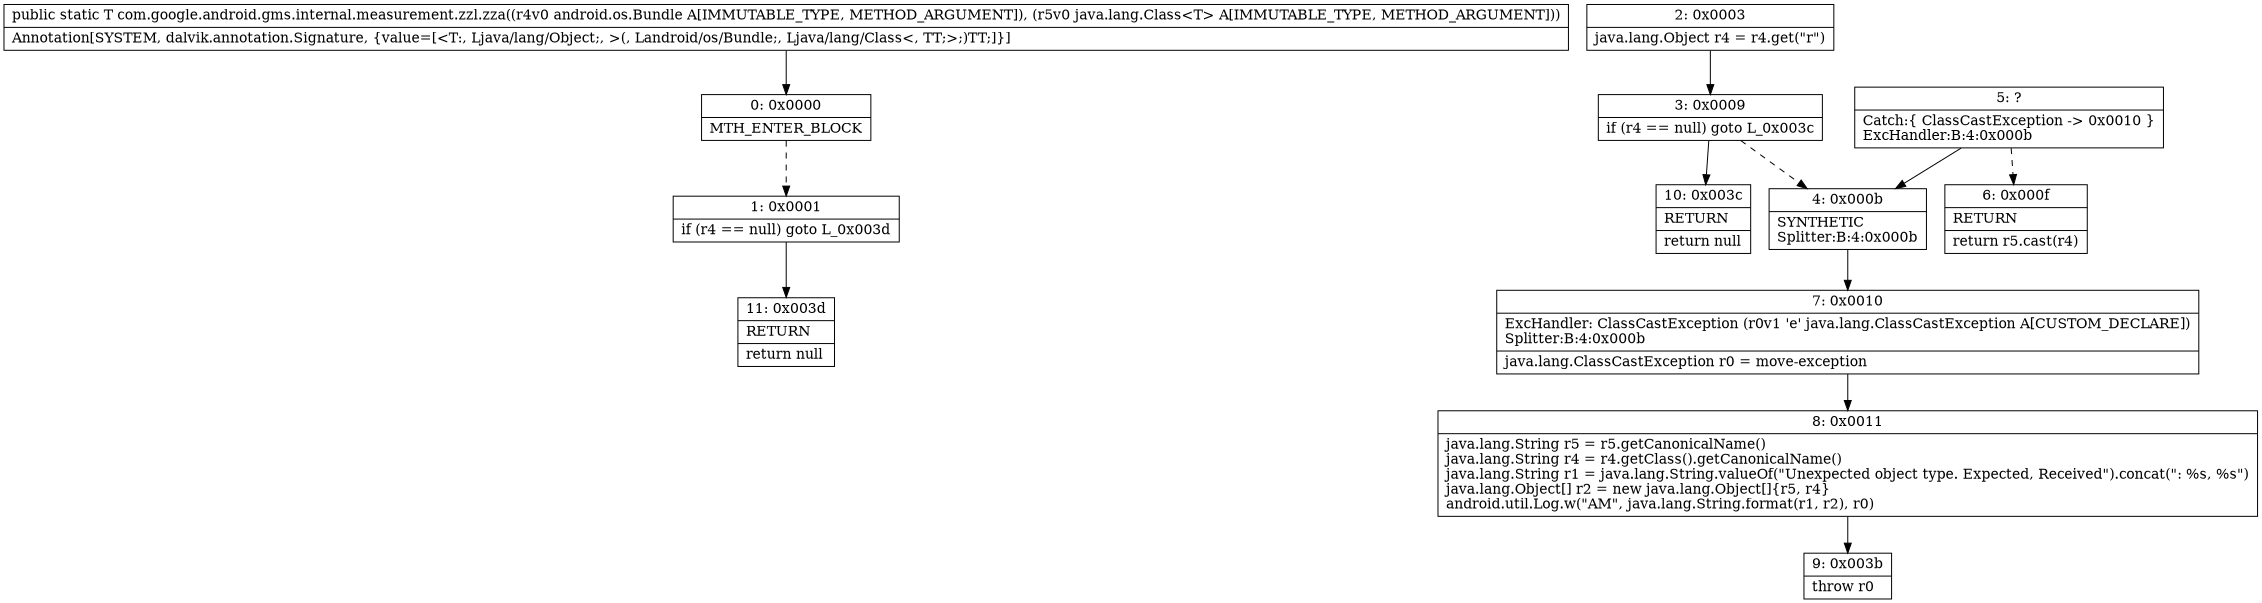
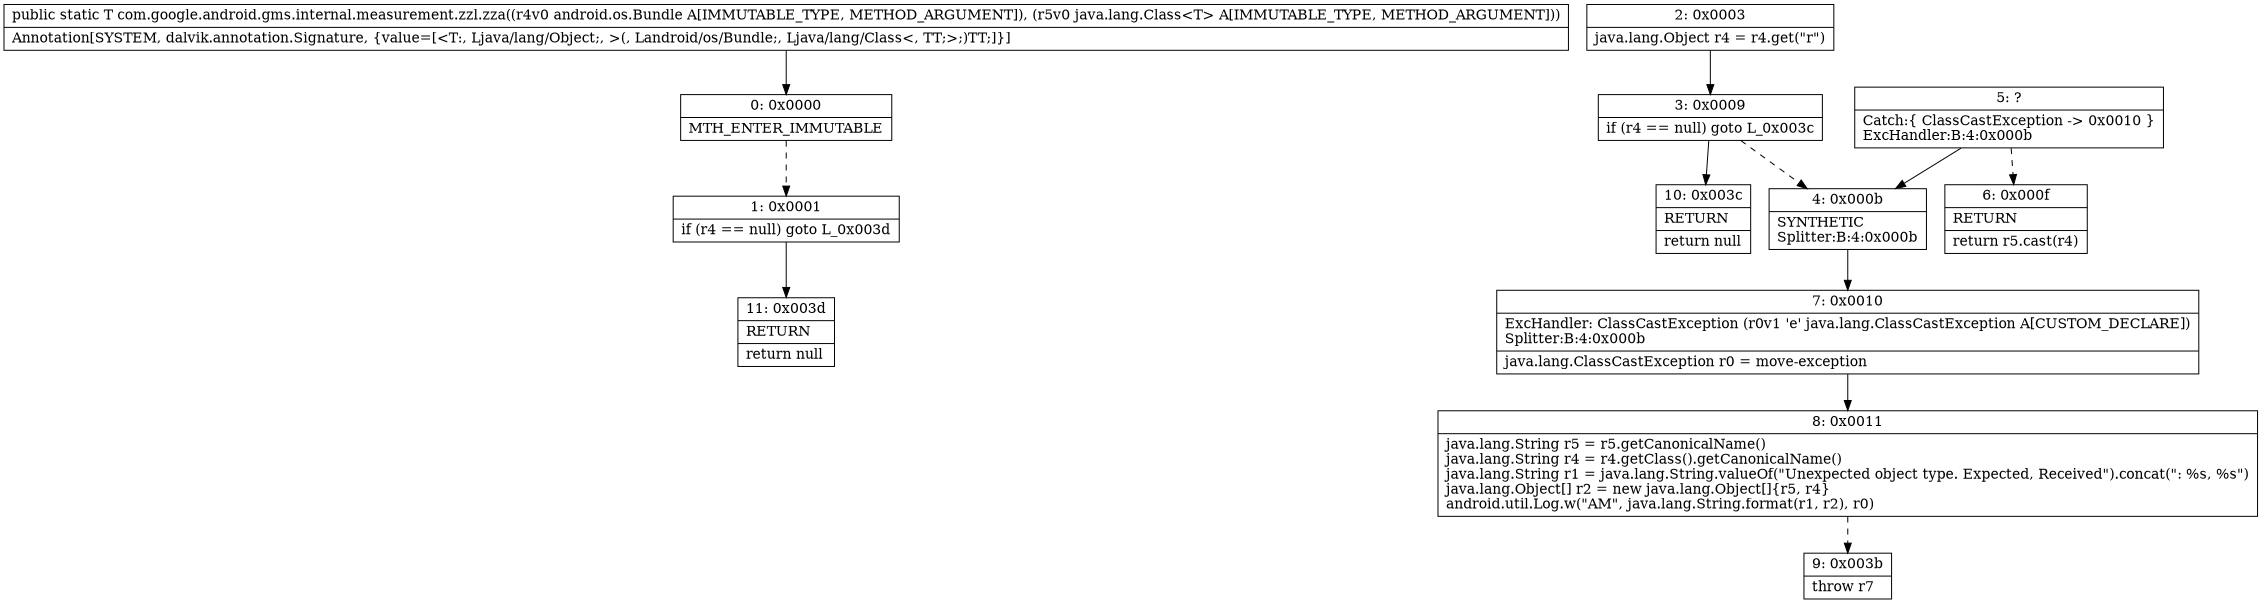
node "0: 0x0000": text "MTH_ENTER_BLOCK" -> "MTH_ENTER_IMMUTABLE"
edge "8: 0x0011" -> "9: 0x003b": style solid -> dashed
node "9: 0x003b": text "throw r0" -> "throw r7"
